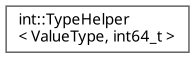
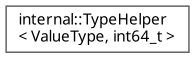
node "int::TypeHelper < ValueType, int64_t >": label "int::TypeHelper < ValueType, int64_t >" -> "internal::TypeHelper < ValueType, int64_t >"
